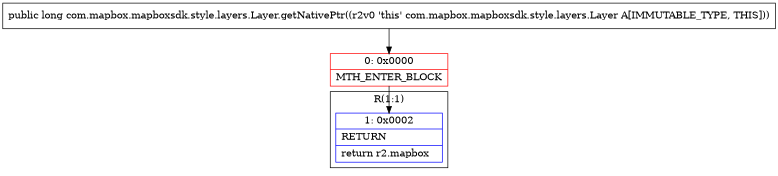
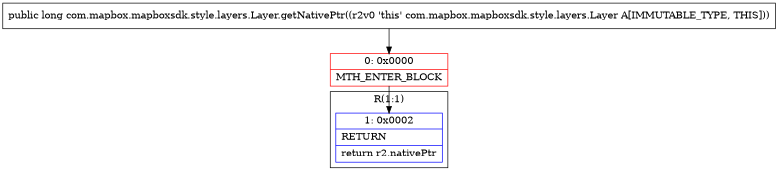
node "1: 0x0002": text "return r2.mapbox" -> "return r2.nativePtr"
